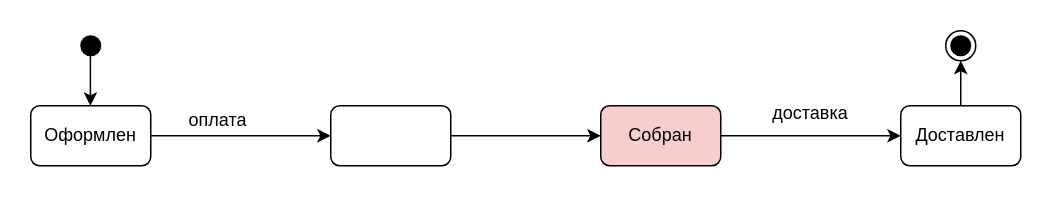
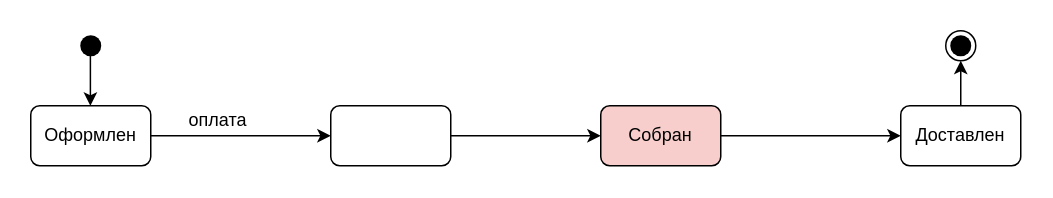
node "доставка": removed
